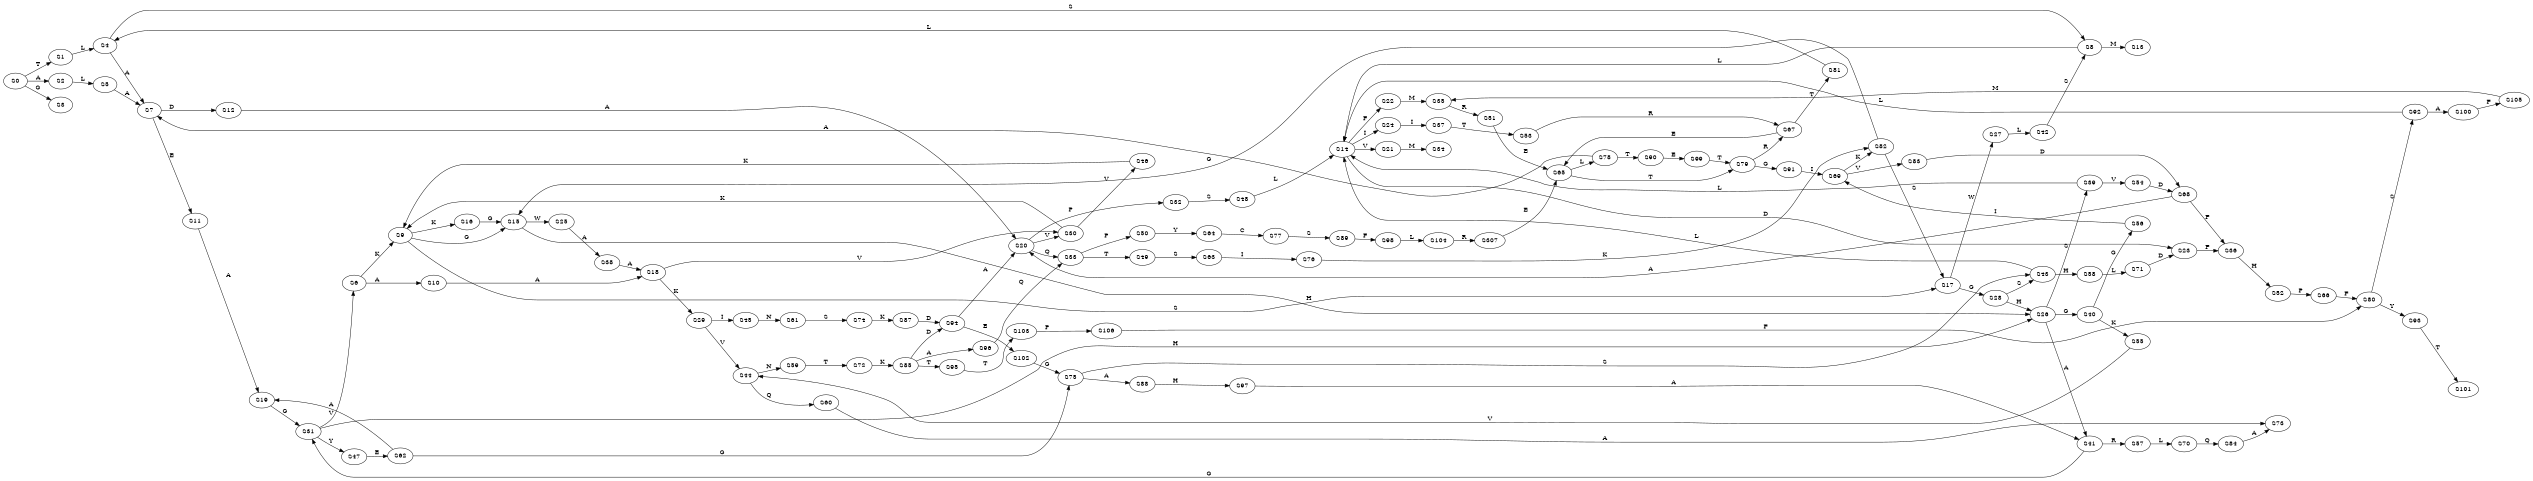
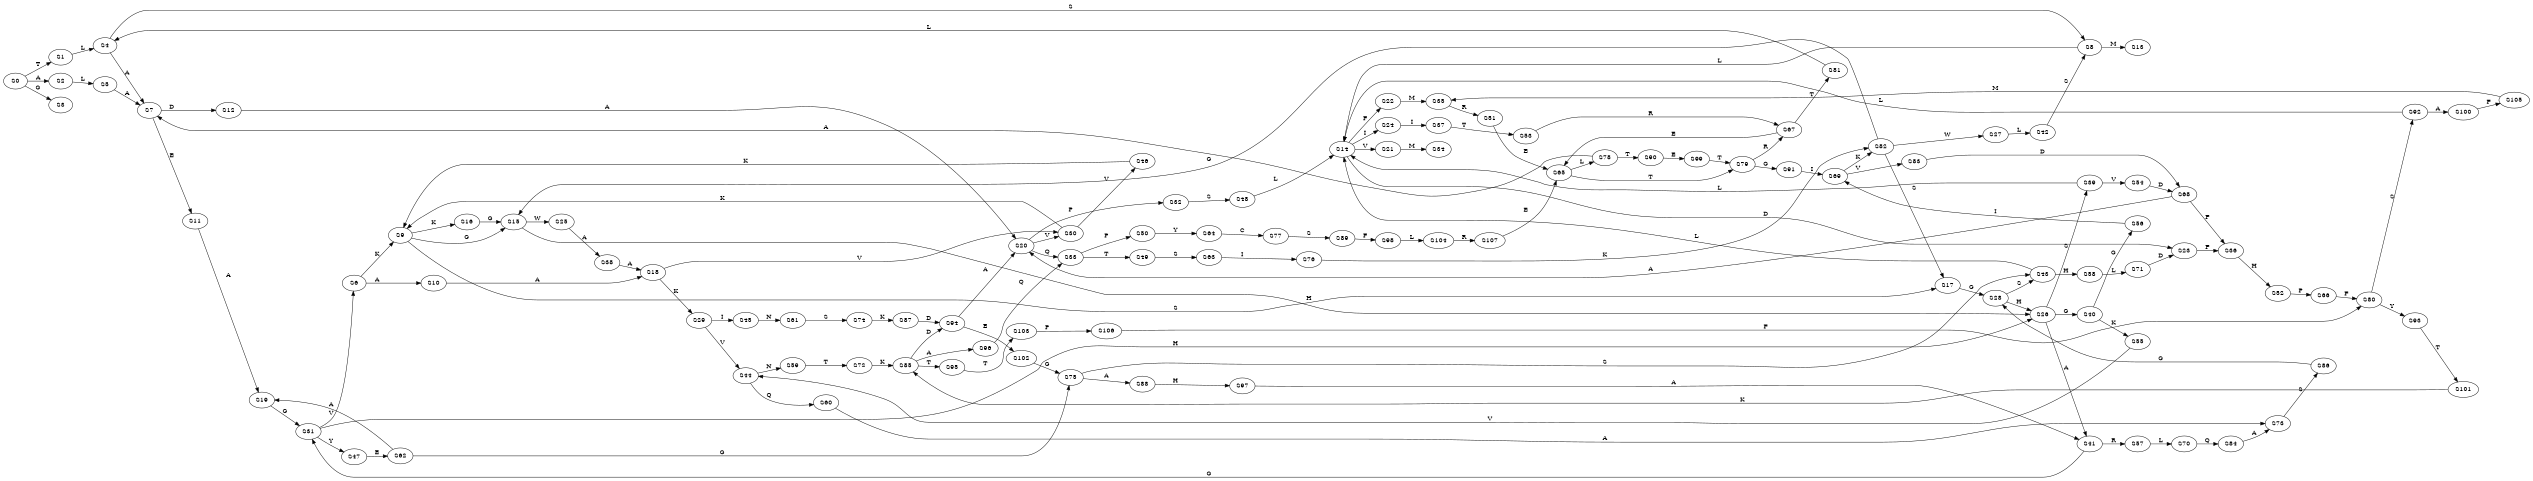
edge "S17" -> "S27": now "S82" -> "S27"
node "S307": label "S307" -> "S107"
node "S86": added
edge "S101" -> "S85": added, label "K"
